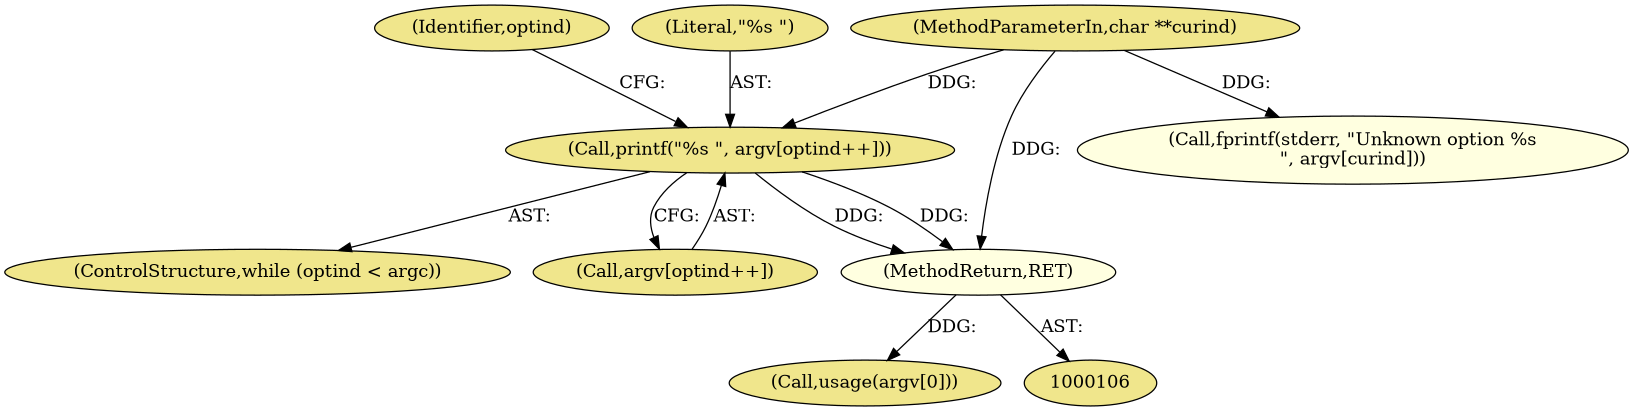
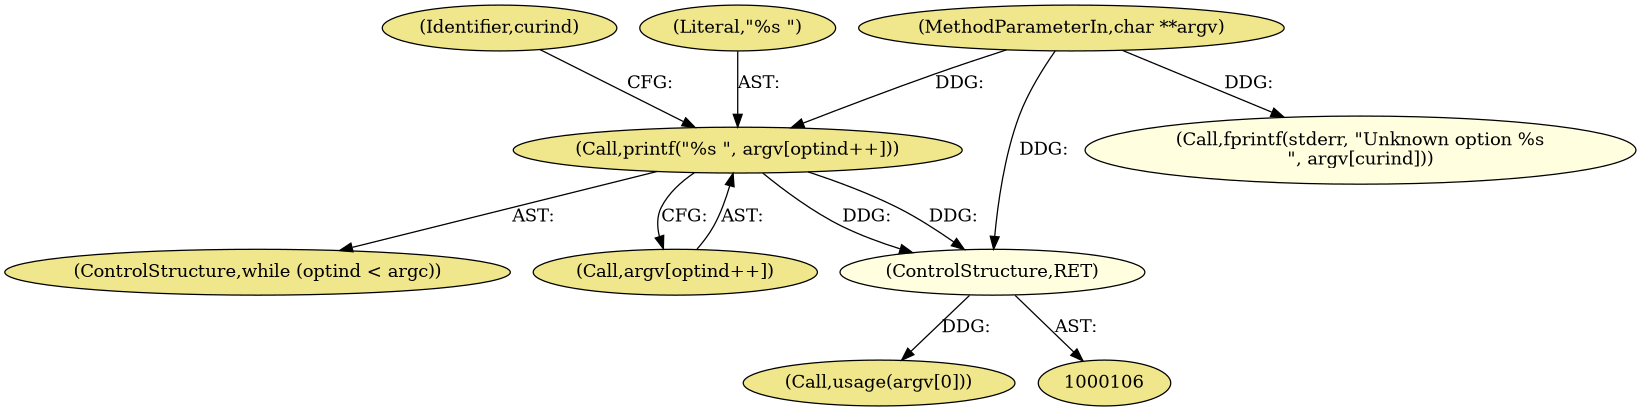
node "(Identifier,optind)": label "(Identifier,optind)" -> "(Identifier,curind)"
node "(MethodParameterIn,char **curind)": label "(MethodParameterIn,char **curind)" -> "(MethodParameterIn,char **argv)"
node "(MethodReturn,RET)": label "(MethodReturn,RET)" -> "(ControlStructure,RET)"
